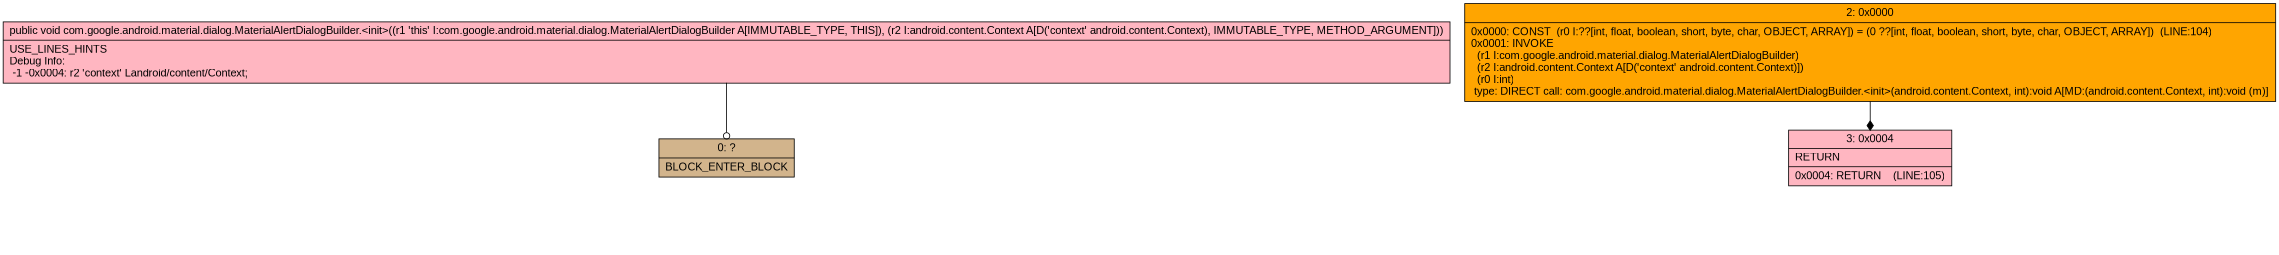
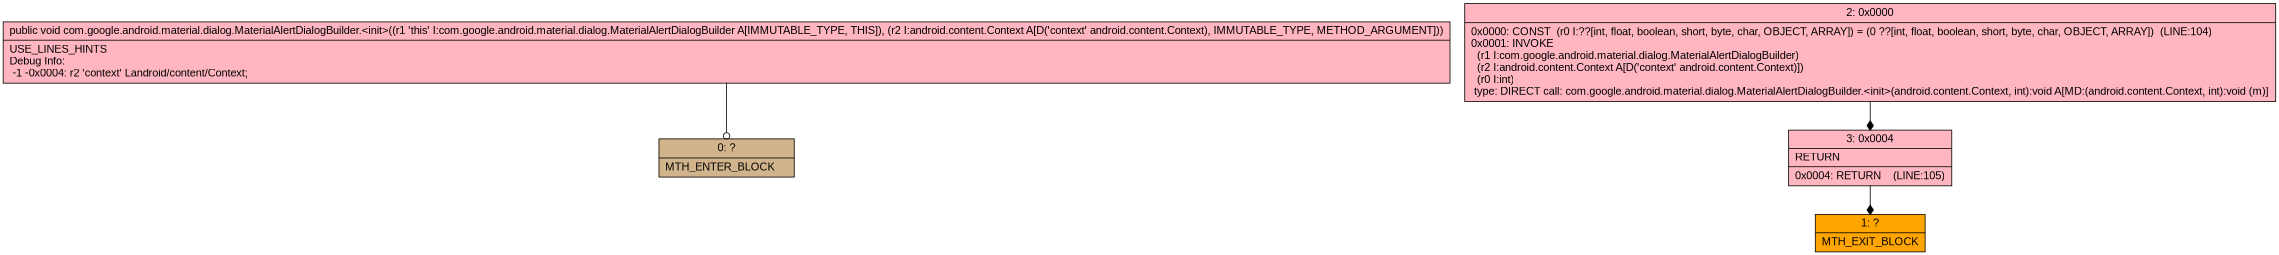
node "2: 0x0000": fillcolor orange -> lightpink
node "0: ?": text "BLOCK_ENTER_BLOCK" -> "MTH_ENTER_BLOCK"
node "1: ?": added
